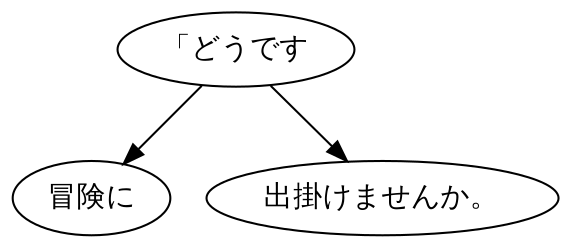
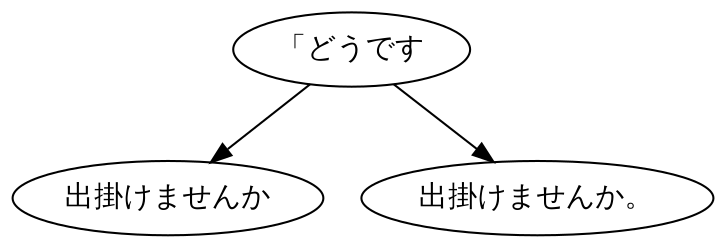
node "冒険に": label "冒険に" -> "出掛けませんか"
